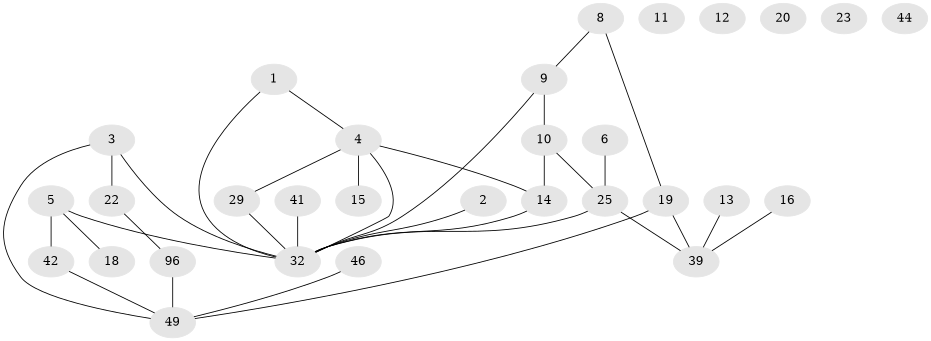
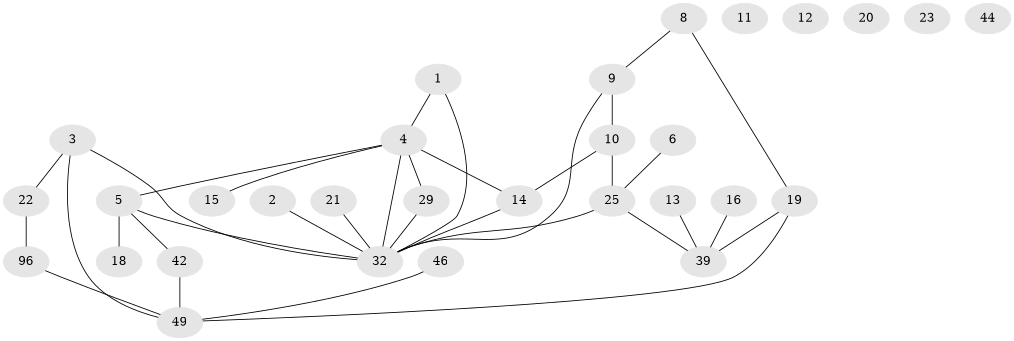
edge "4" -- "5": added
node "41": label "41" -> "21"
